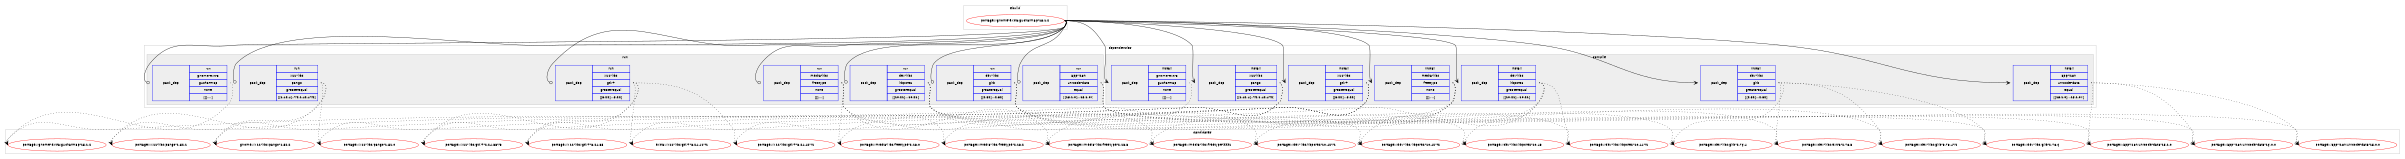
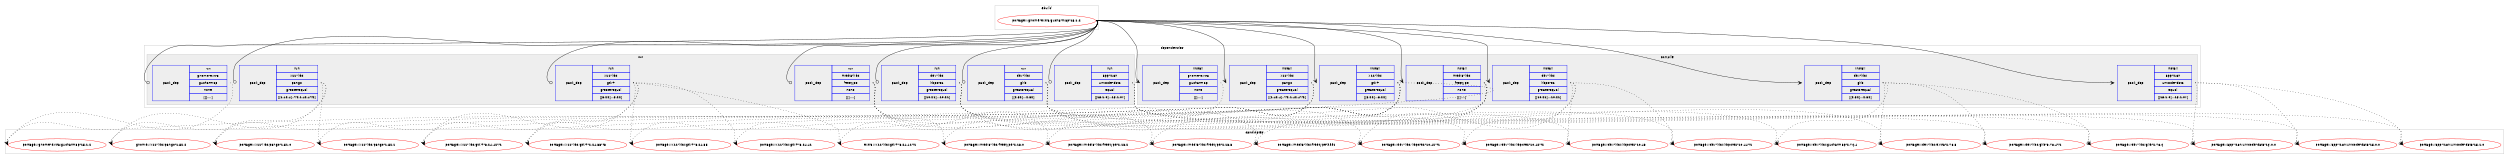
node "portage://x11-libs/gtk+-3.24.41": added
node "portage://dev-libs/glib-2.76.4": label "portage://dev-libs/glib-2.76.4" -> "portage://dev-libs/gucharmap-2.76.4"
